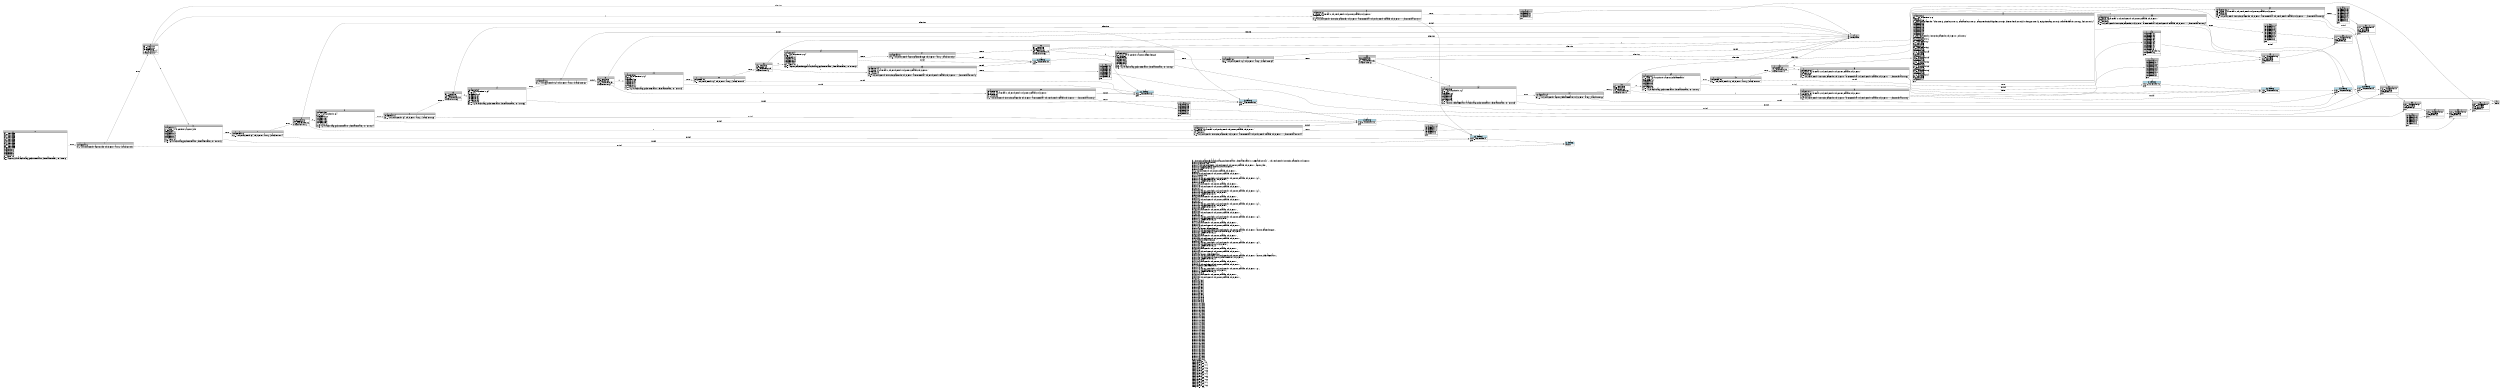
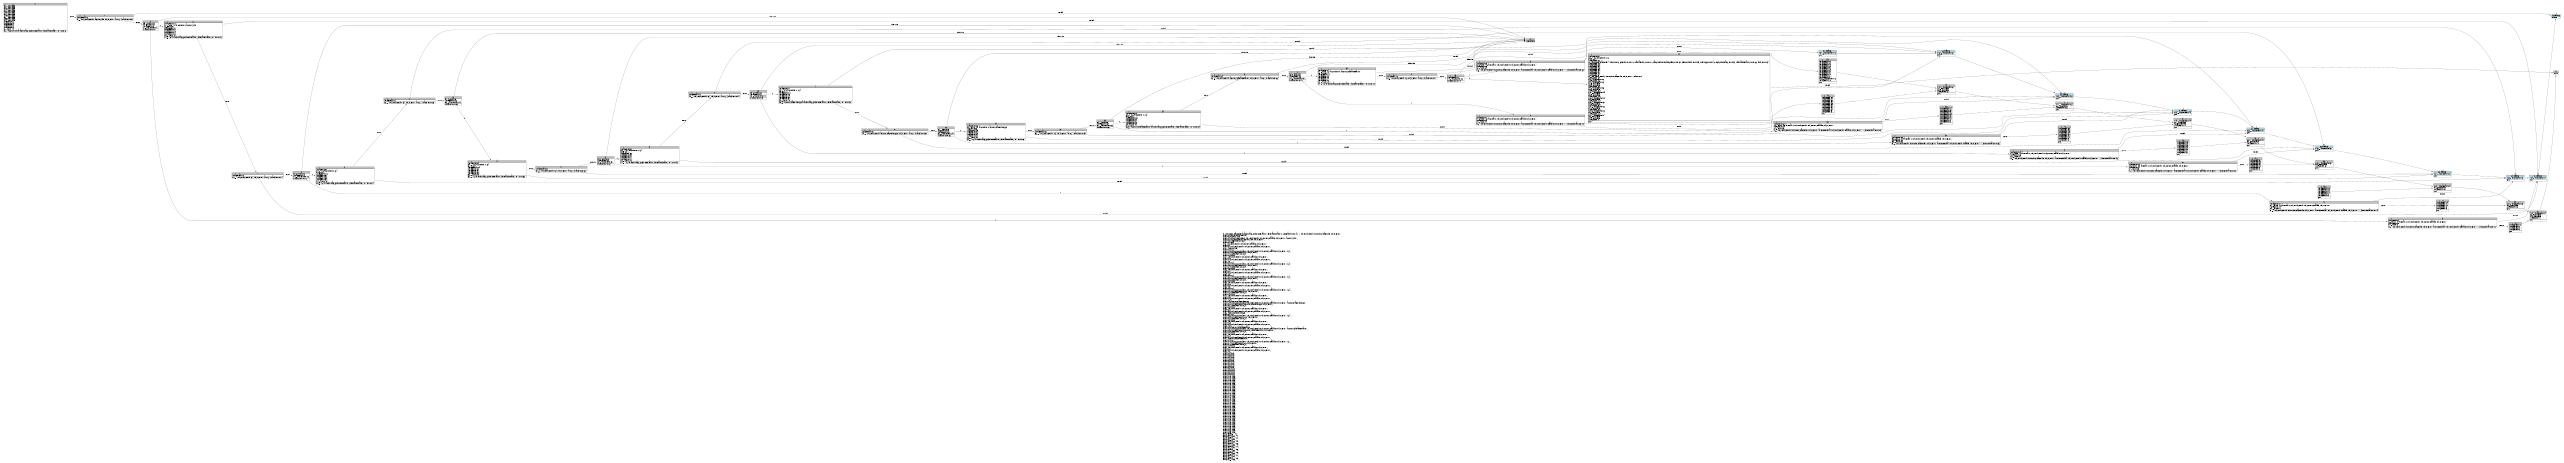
edge "60 (cleanup)" -> "52": now "60 (cleanup)" -> "61 (cleanup)"
